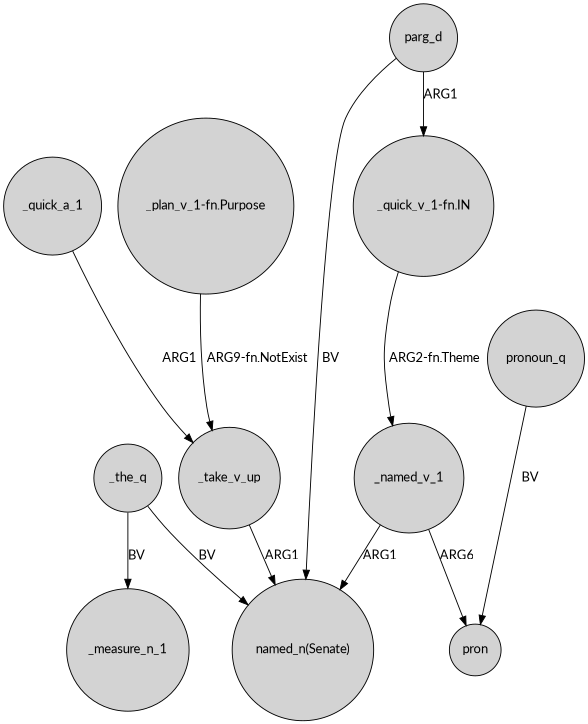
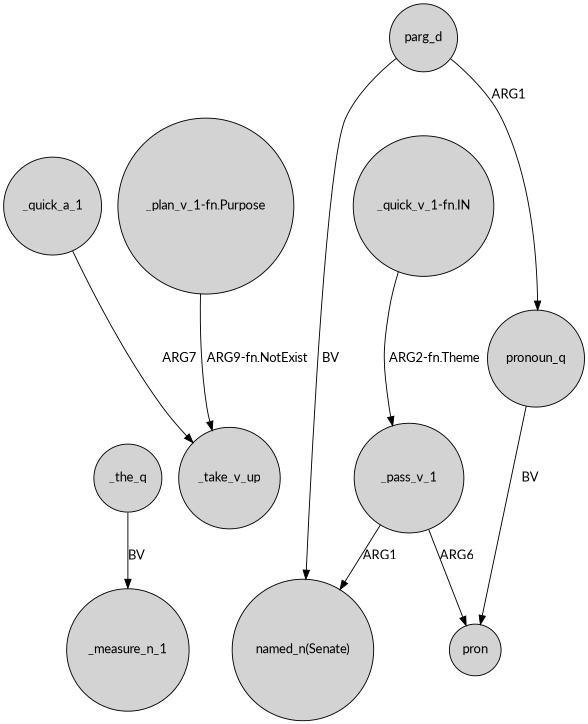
edge "parg_d" -> "_quick_v_1-fn.IN": now "parg_d" -> "pronoun_q"
edge "_quick_a_1" -> "_take_v_up": label "ARG1" -> "ARG7"
node "_named_v_1": label "_named_v_1" -> "_pass_v_1"
edge "_take_v_up" -> "named_n(Senate)": removed, label "ARG1"
edge "_the_q" -> "named_n(Senate)": removed, label "BV"
